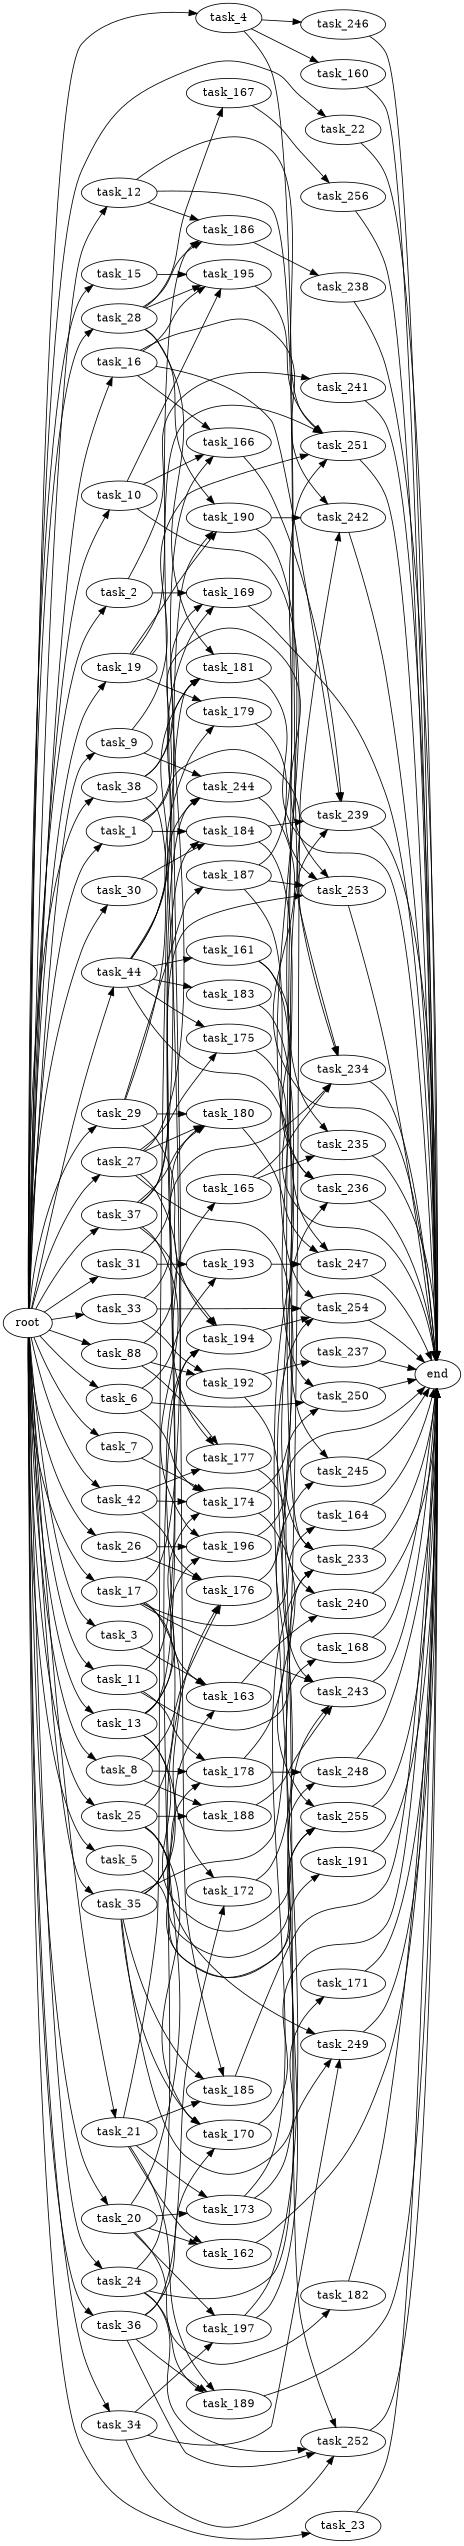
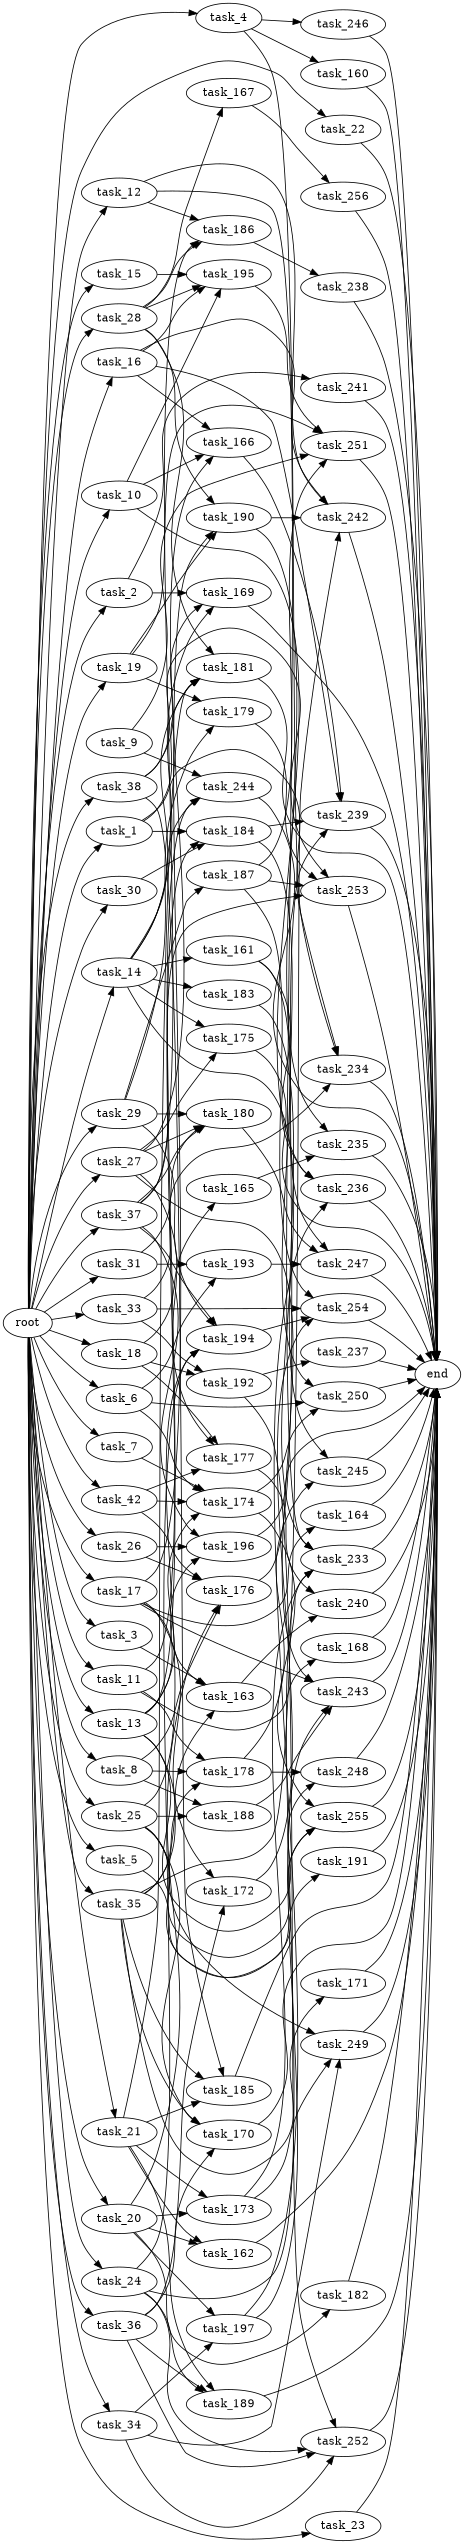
edge "task_12" -> "task_251": now "task_12" -> "task_242"
node "task_44": label "task_44" -> "task_14"
edge "root" -> "task_9": removed
edge "task_165" -> "task_234": removed
node "task_88": label "task_88" -> "task_18"
